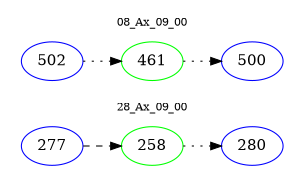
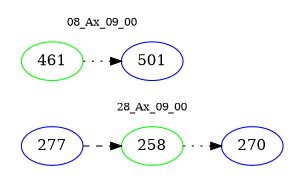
node "502": removed
node "500": label "500" -> "501"
node "280": label "280" -> "270"
